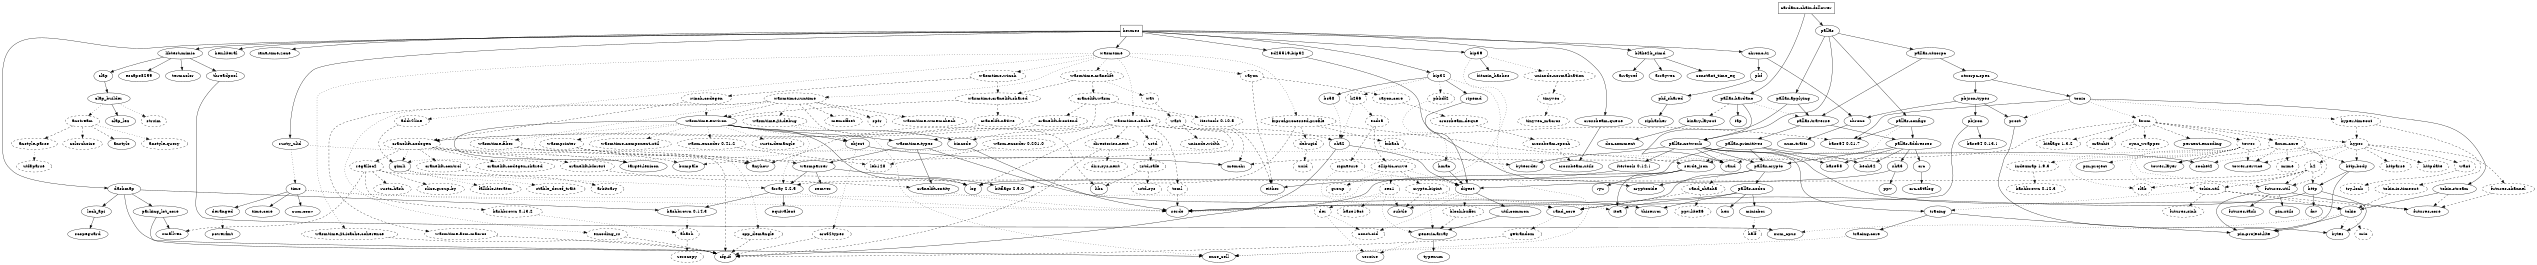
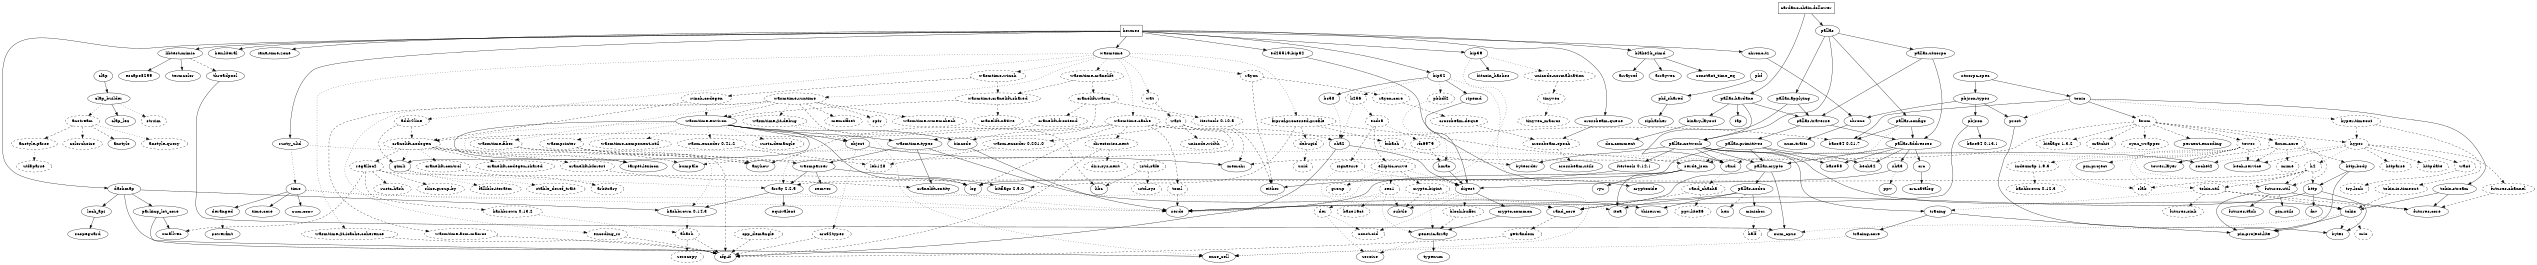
edge "libtest-mimic" -> "clap": removed
edge "chrono-tz" -> "phf": removed
edge "libtest-mimic" -> "threadpool": style solid -> dashed
edge "pallas-utxorpc" -> "utxorpc-spec": now "pallas-utxorpc" -> "pallas-addresses"
edge "wasmtime-cranelift" -> "wat": now "wasmtime" -> "wat"
edge "pallas-hardano" -> "binary-layout": style dashed -> solid
edge "pallas-hardano" -> "pallas-traverse": style dotted -> solid
edge "tonic" -> "axum": style dotted -> solid
edge "wast" -> "wasm-encoder 0.201.0": added
edge "cranelift-native" -> "cranelift-codegen": now "addr2line" -> "cranelift-codegen"
edge "crossbeam-queue" -> "crossbeam-utils": now "crossbeam-queue" -> "crossbeam-epoch"
node "zstd": removed
node "rfc6979": added
edge "cranelift-codegen" -> "cranelift-control": style dashed -> dotted
edge "hyper" -> "http-body": removed
edge "wasmtime-environ" -> "cpp_demangle": now "wasmtime-environ" -> "hashbrown 0.14.3"
edge "wasmtime-environ" -> "gimli": style dotted -> solid
node "tower-service": label "tower-service" -> "bech-service"
edge "sha3" -> "ppv": style solid -> dotted
edge "pallas-crypto" -> "cryptoxide": now "pallas-crypto" -> "num_cpus"
edge "tokio-stream" -> "futures-core": style dashed -> solid
edge "pallas-codec" -> "hex": style solid -> dashed
node "util-common": label "util-common" -> "crypto-common"
edge "rand_core" -> "getrandom": style dotted -> dashed
edge "ahash" -> "cfg-if": added
